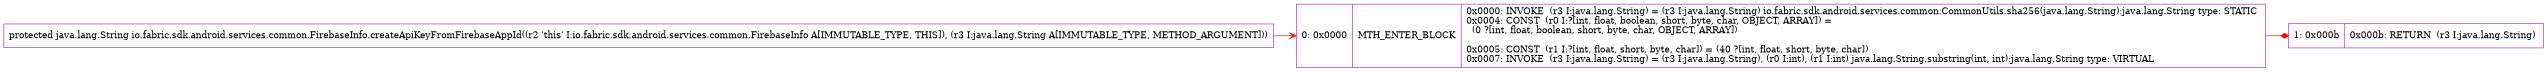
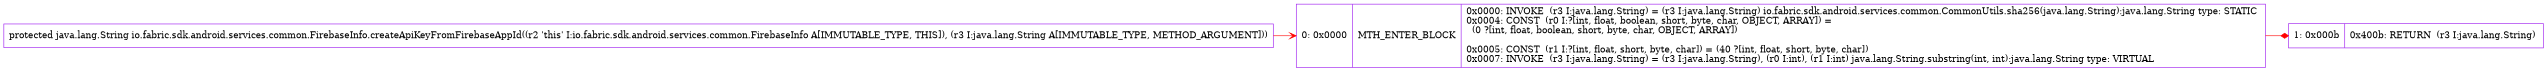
node "1: 0x000b": text "0x000b: RETURN  (r3 I:java.lang.String)" -> "0x400b: RETURN  (r3 I:java.lang.String)"
